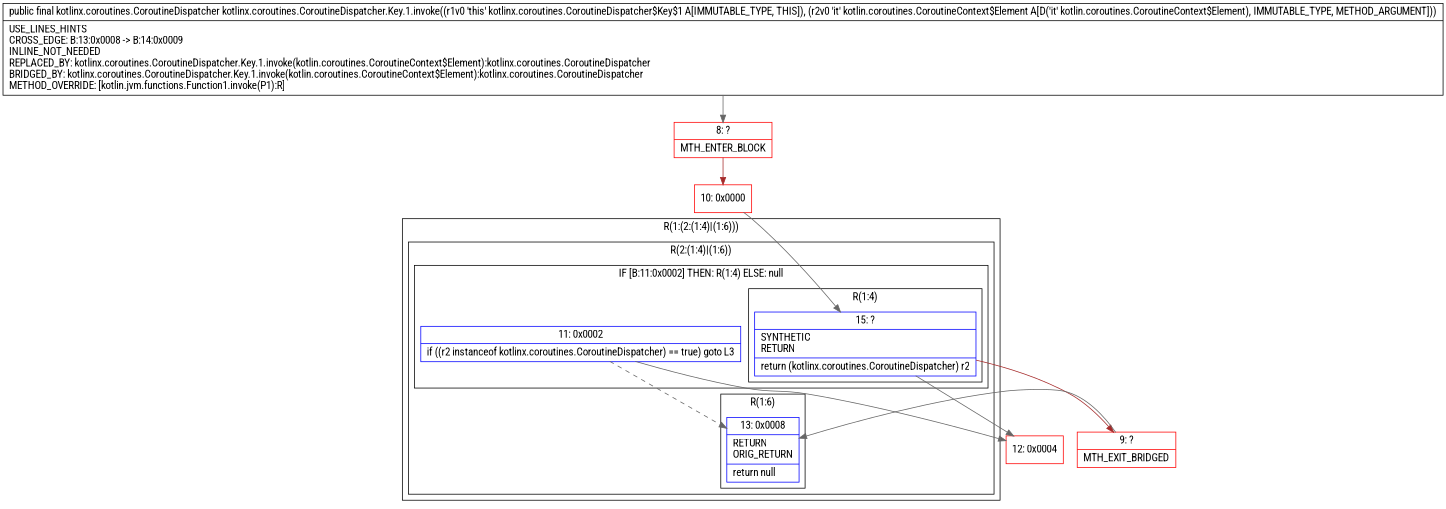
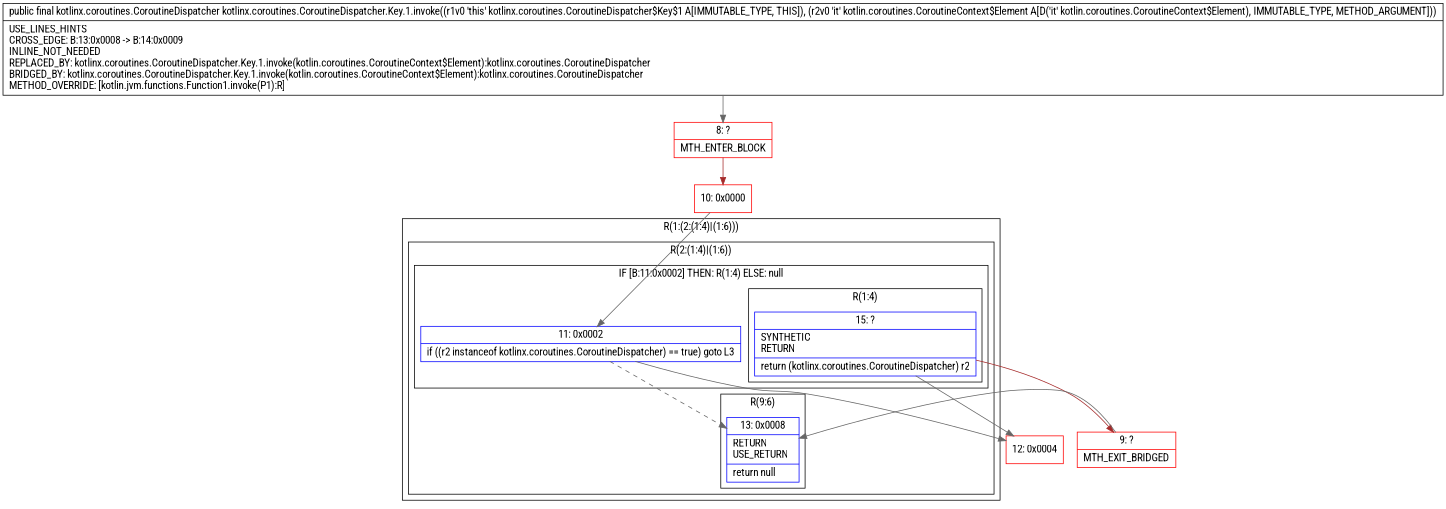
edge "10: 0x0000" -> "15: ?": now "10: 0x0000" -> "11: 0x0002"
cluster "R(1:6)": label "R(1:6)" -> "R(9:6)"
node "13: 0x0008": text "ORIG_RETURN" -> "USE_RETURN"
